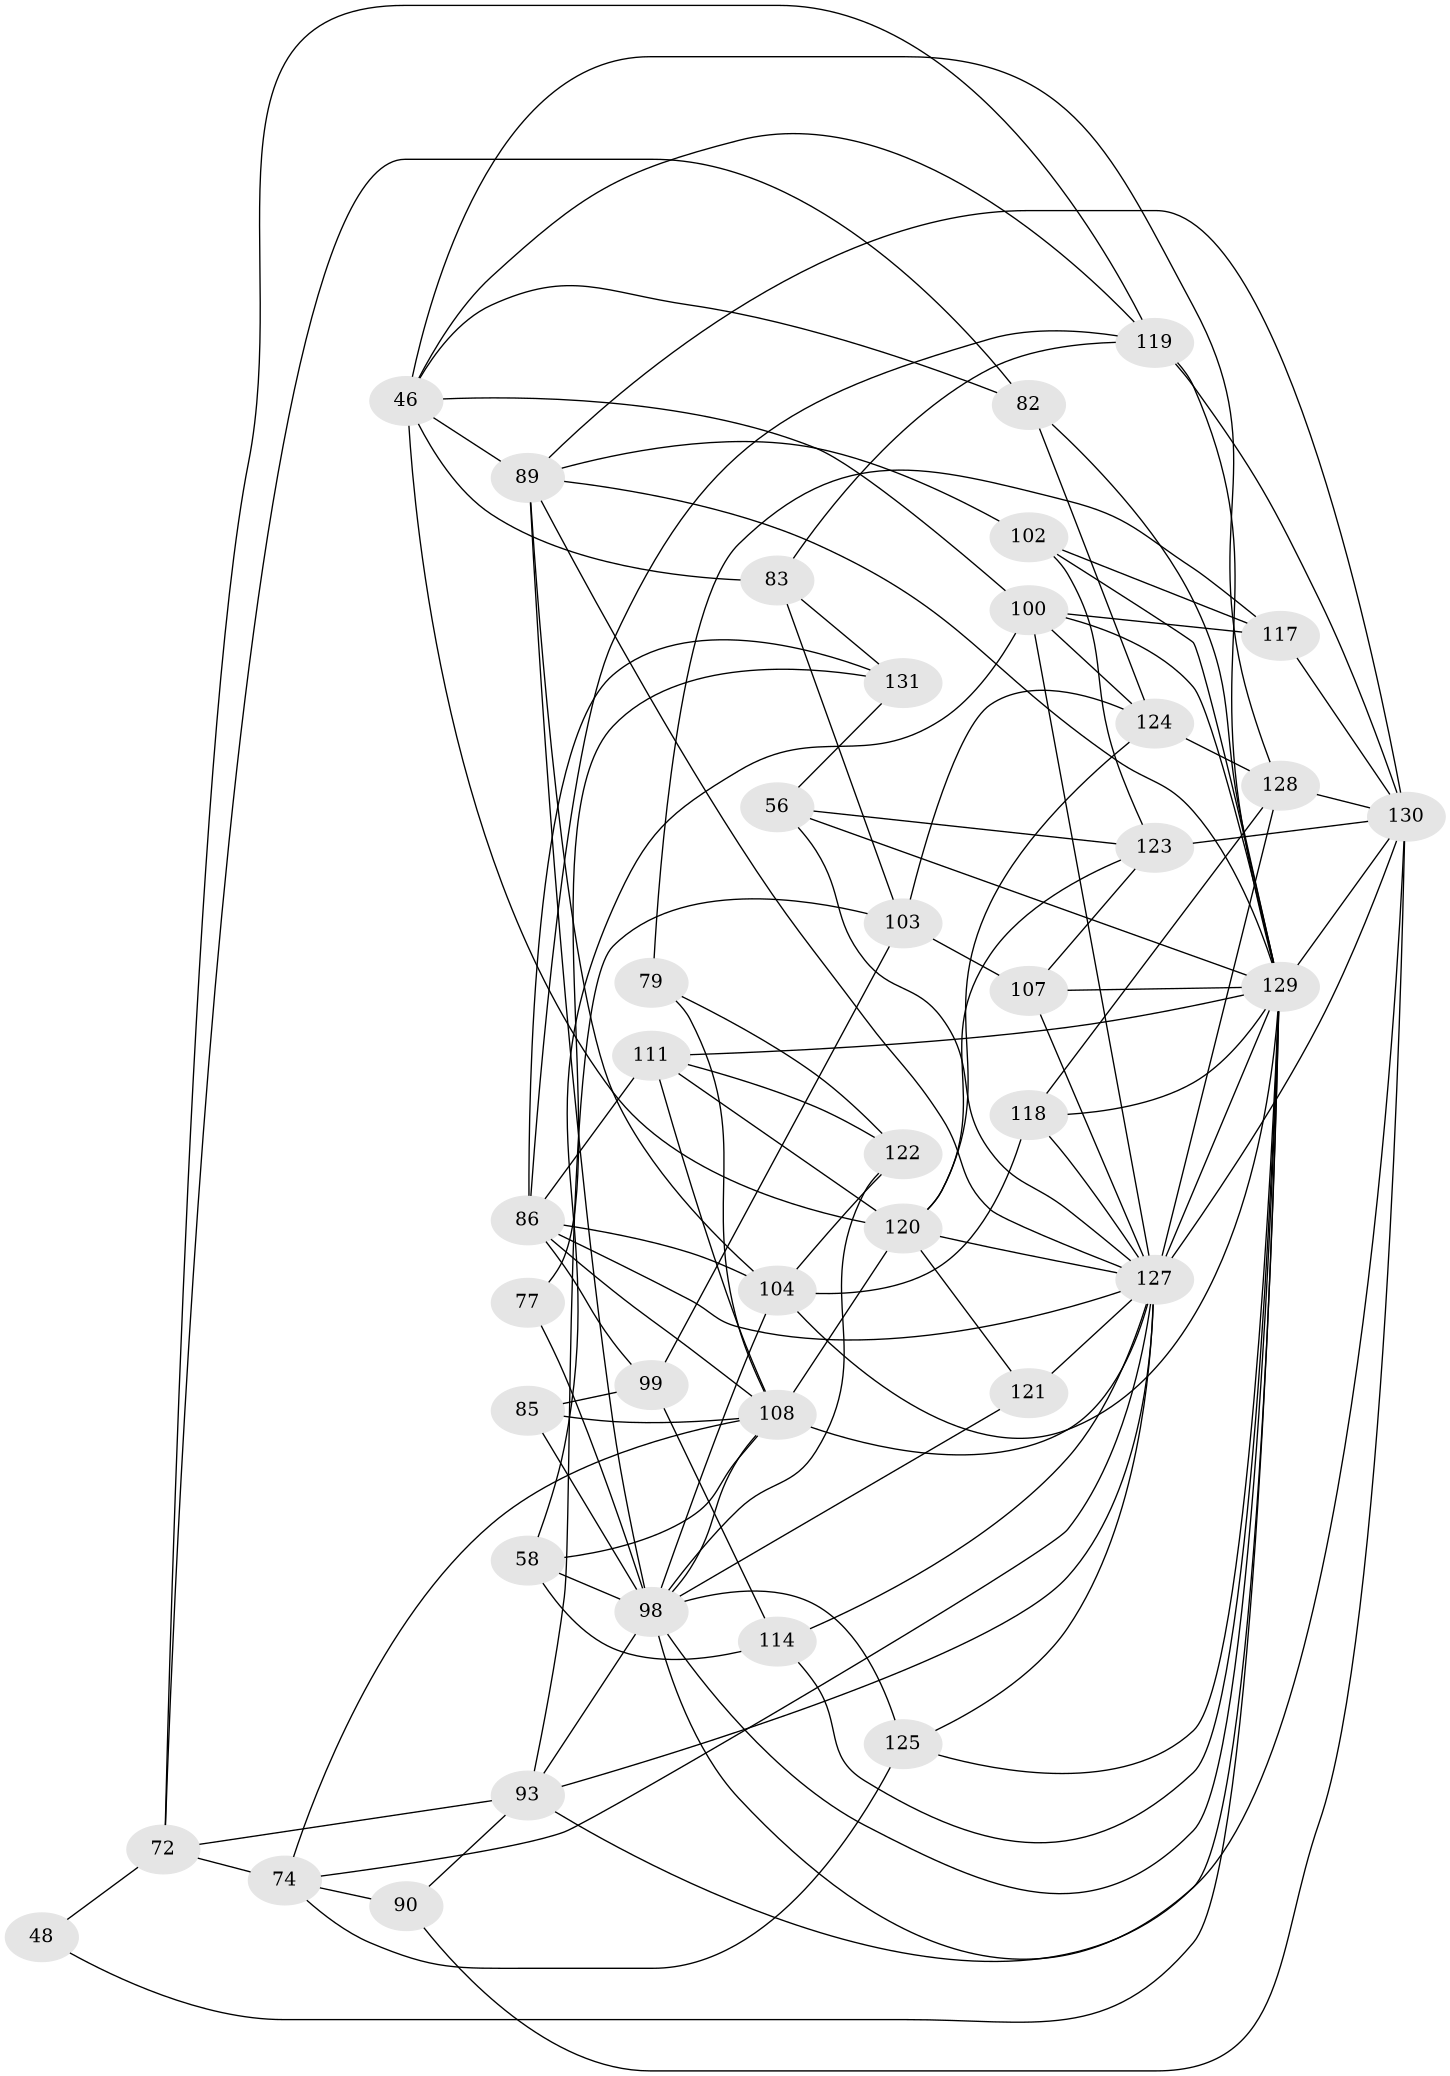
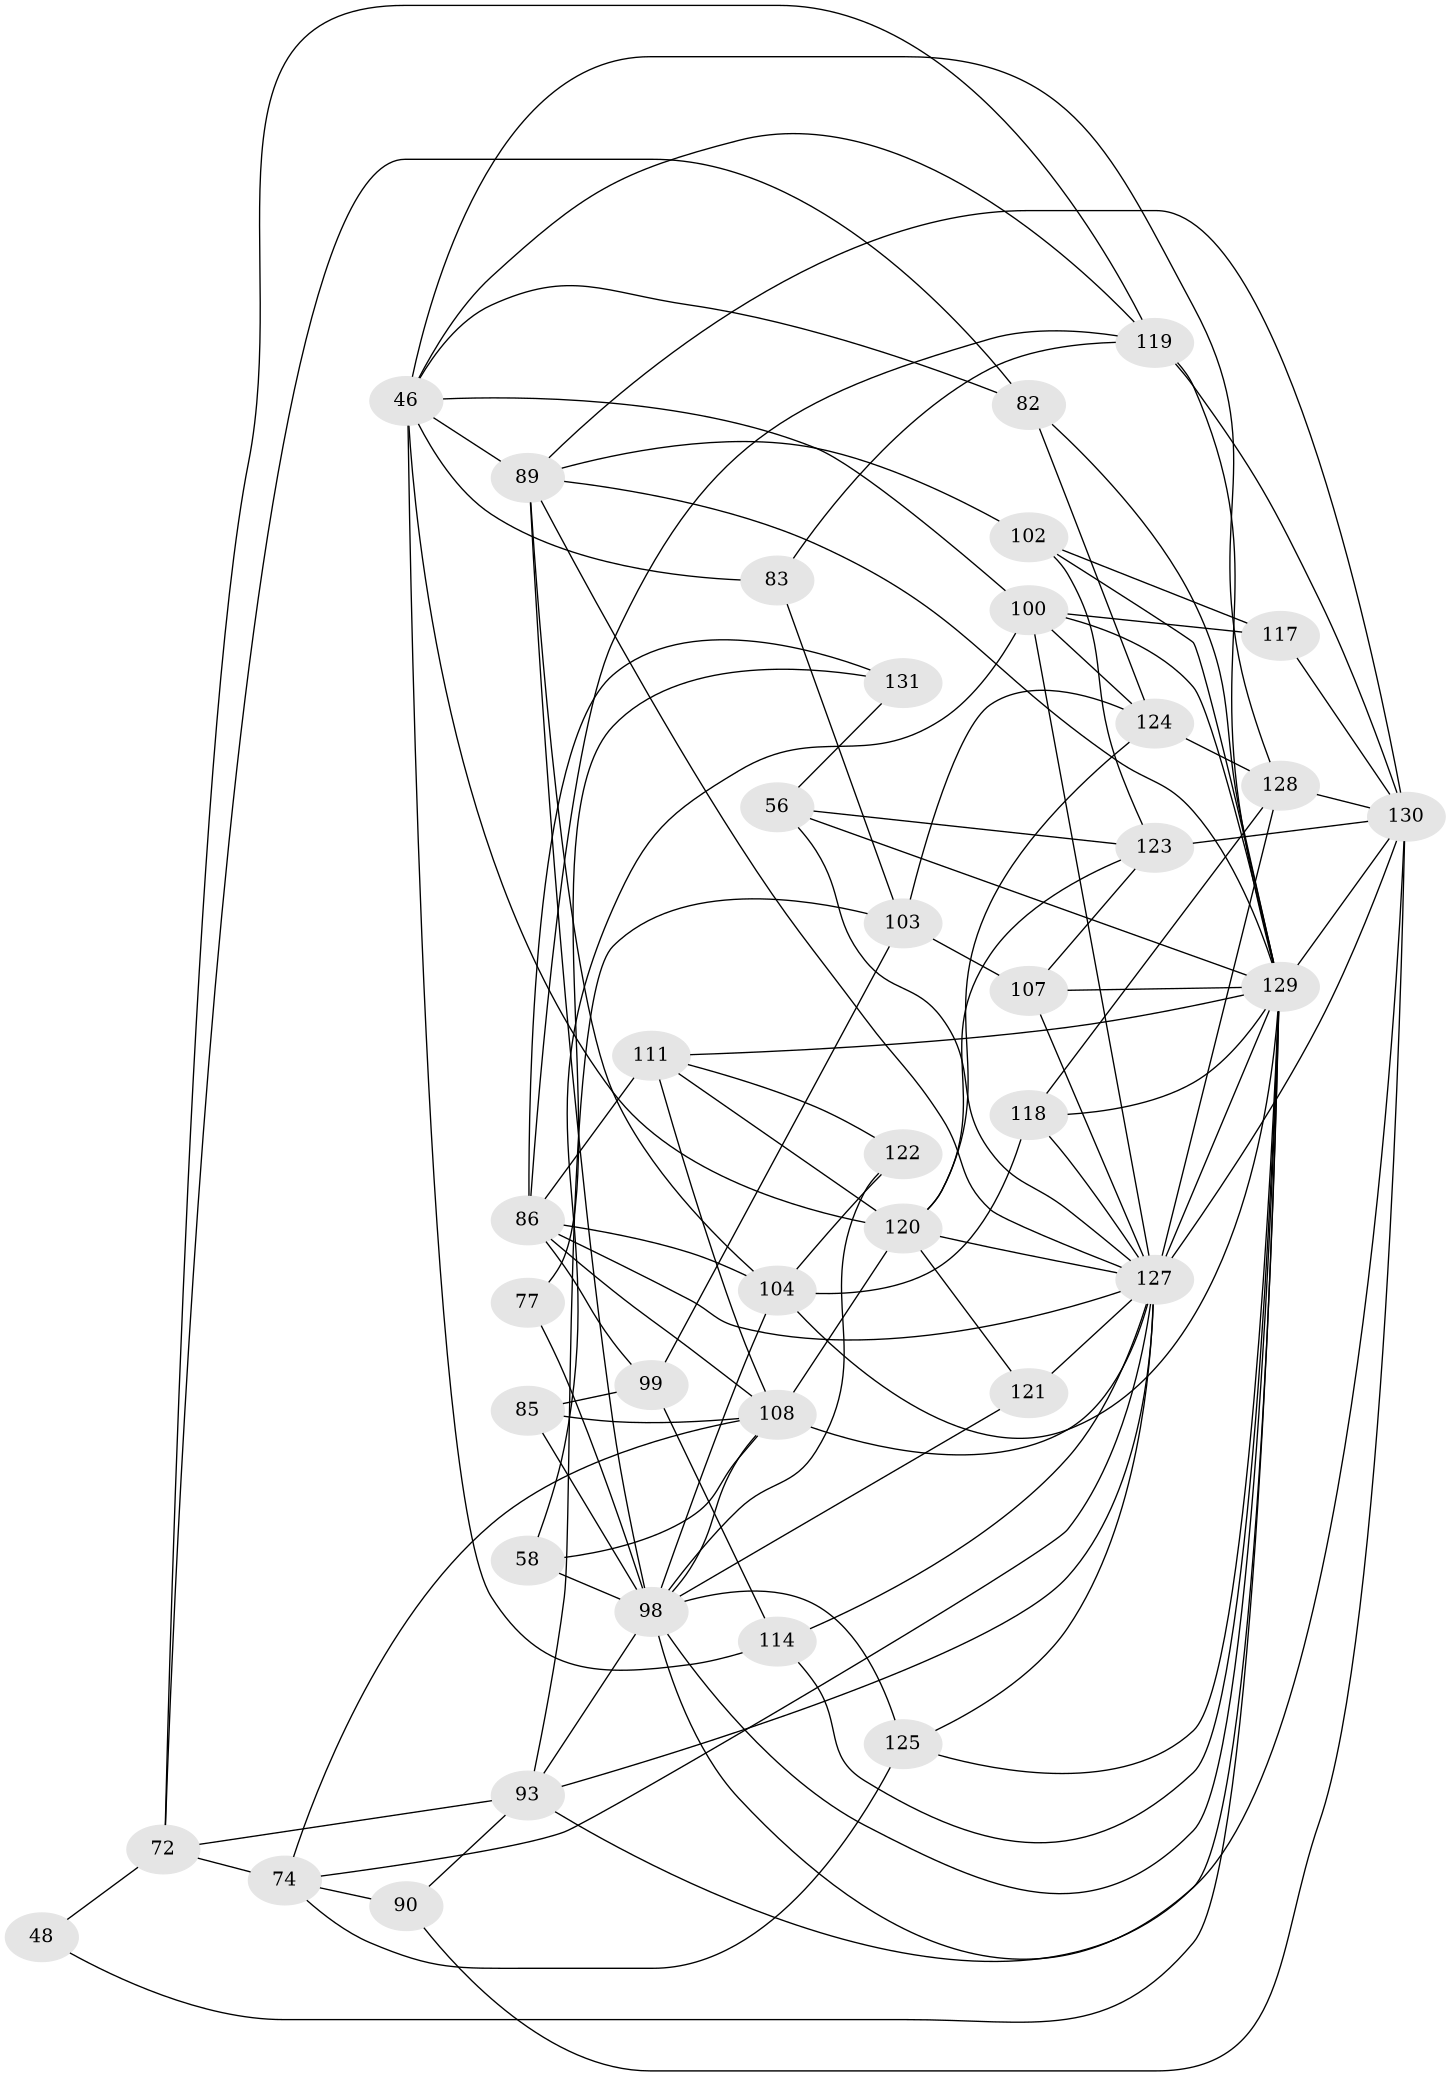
edge "83" -- "131": removed
node "79": removed
edge "58" -- "114": now "46" -- "114"
